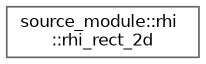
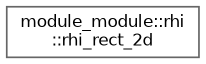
node "source_module::rhi ::rhi_rect_2d": label "source_module::rhi ::rhi_rect_2d" -> "module_module::rhi ::rhi_rect_2d"
